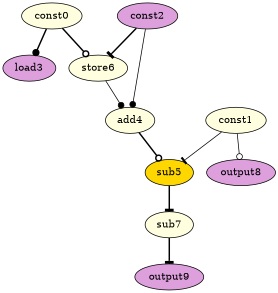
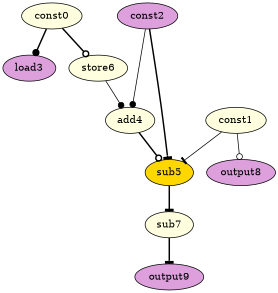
edge "const2" -> "store6": now "const2" -> "sub5"
